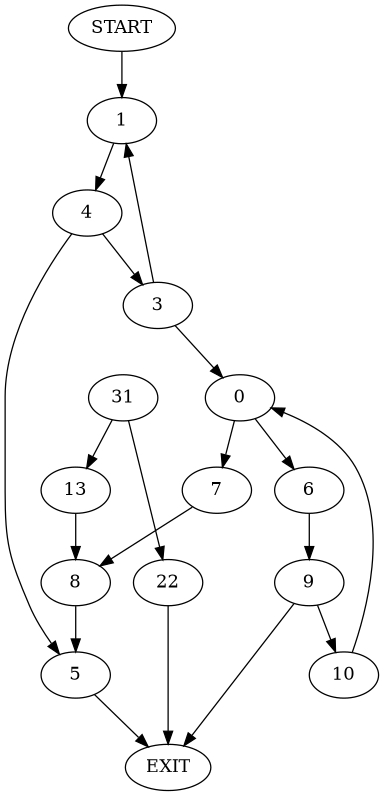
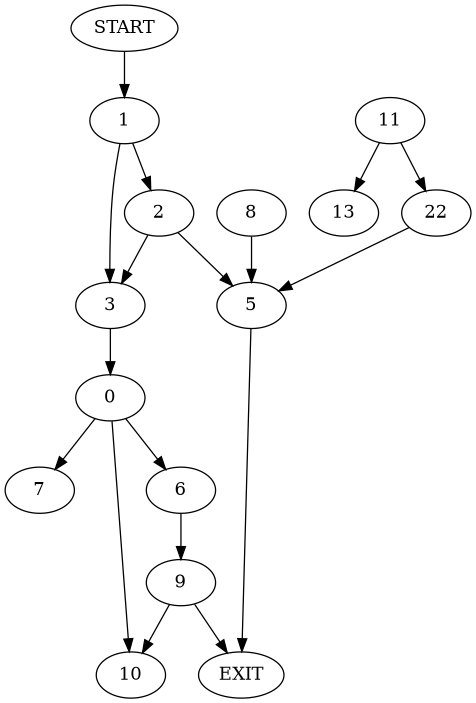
node "4": label "4" -> "2"
edge "3" -> "1": reversed
node "31": label "31" -> "11"
edge "10" -> "0": reversed
edge "13" -> "8": removed
edge "7" -> "8": removed
edge "22" -> "EXIT": now "22" -> "5"
